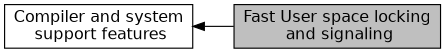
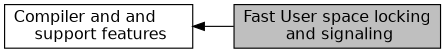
node "Compiler and system support features": label "Compiler and system support features" -> "Compiler and and support features"
